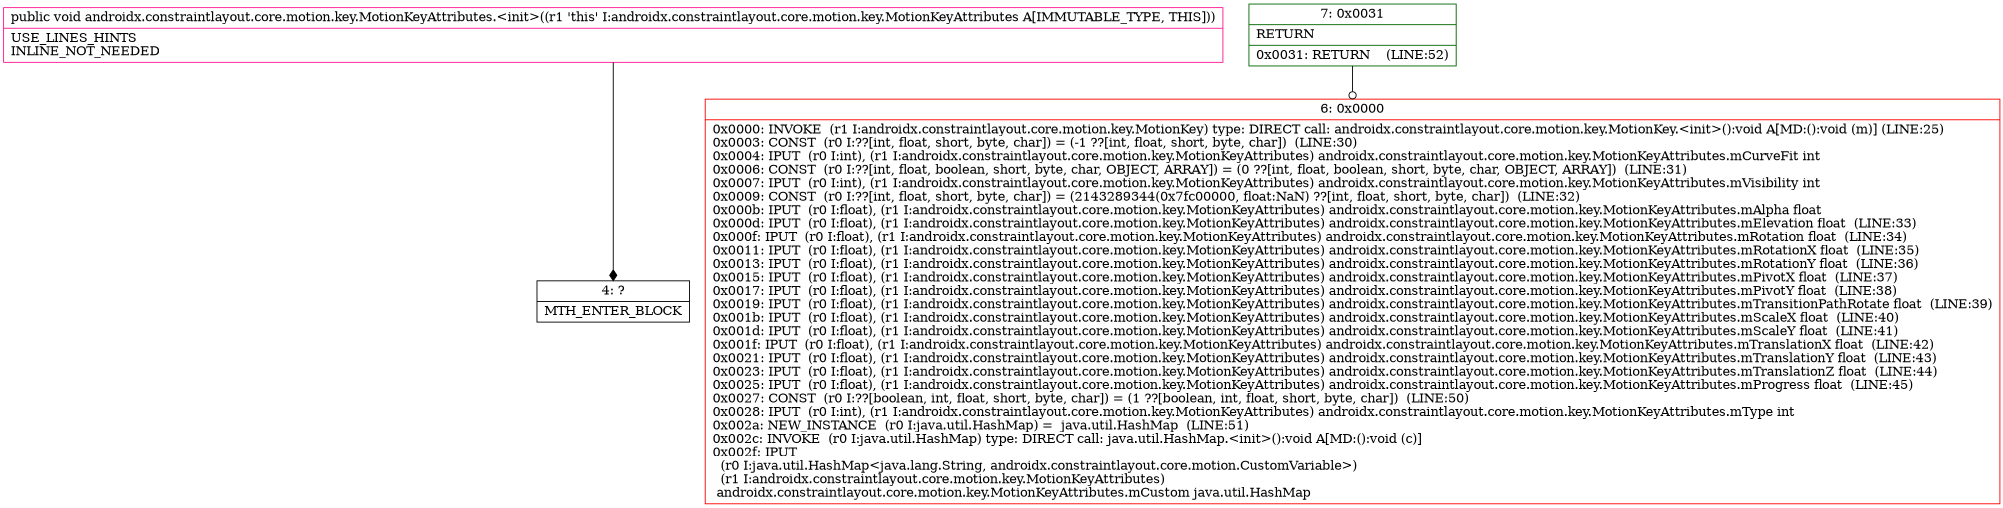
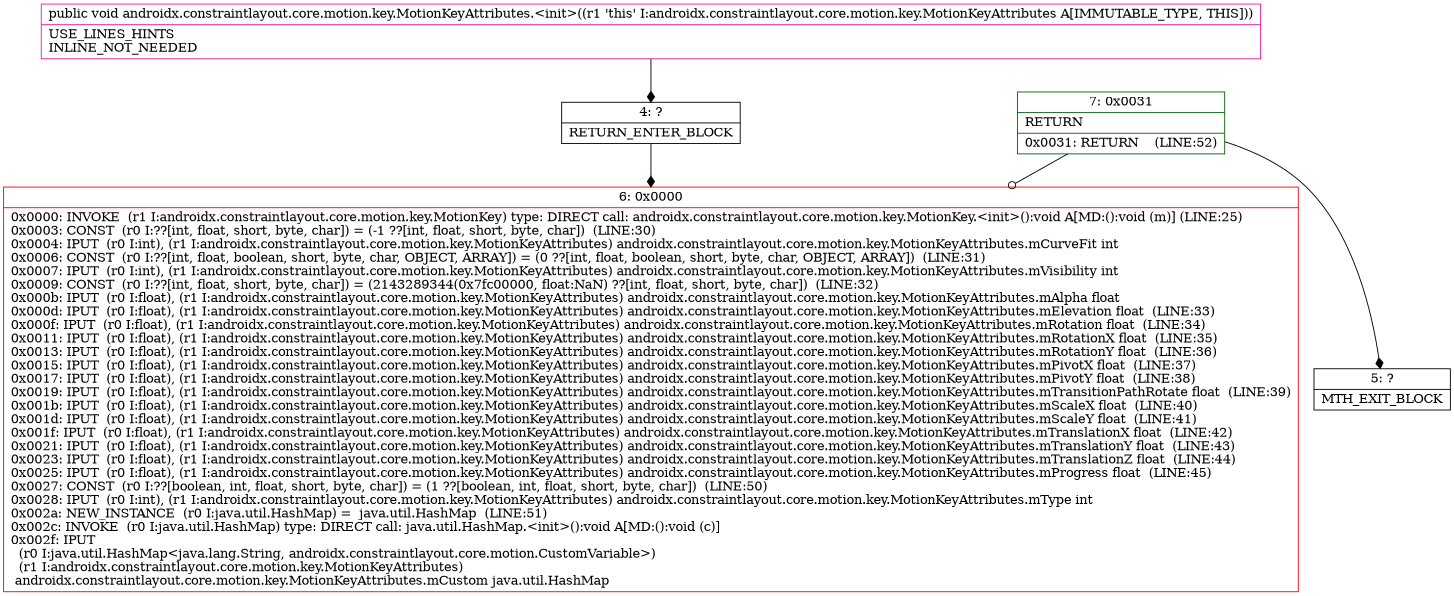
edge "4: ?" -> "6: 0x0000": added
node "4: ?": text "MTH_ENTER_BLOCK" -> "RETURN_ENTER_BLOCK"
node "5: ?": added
